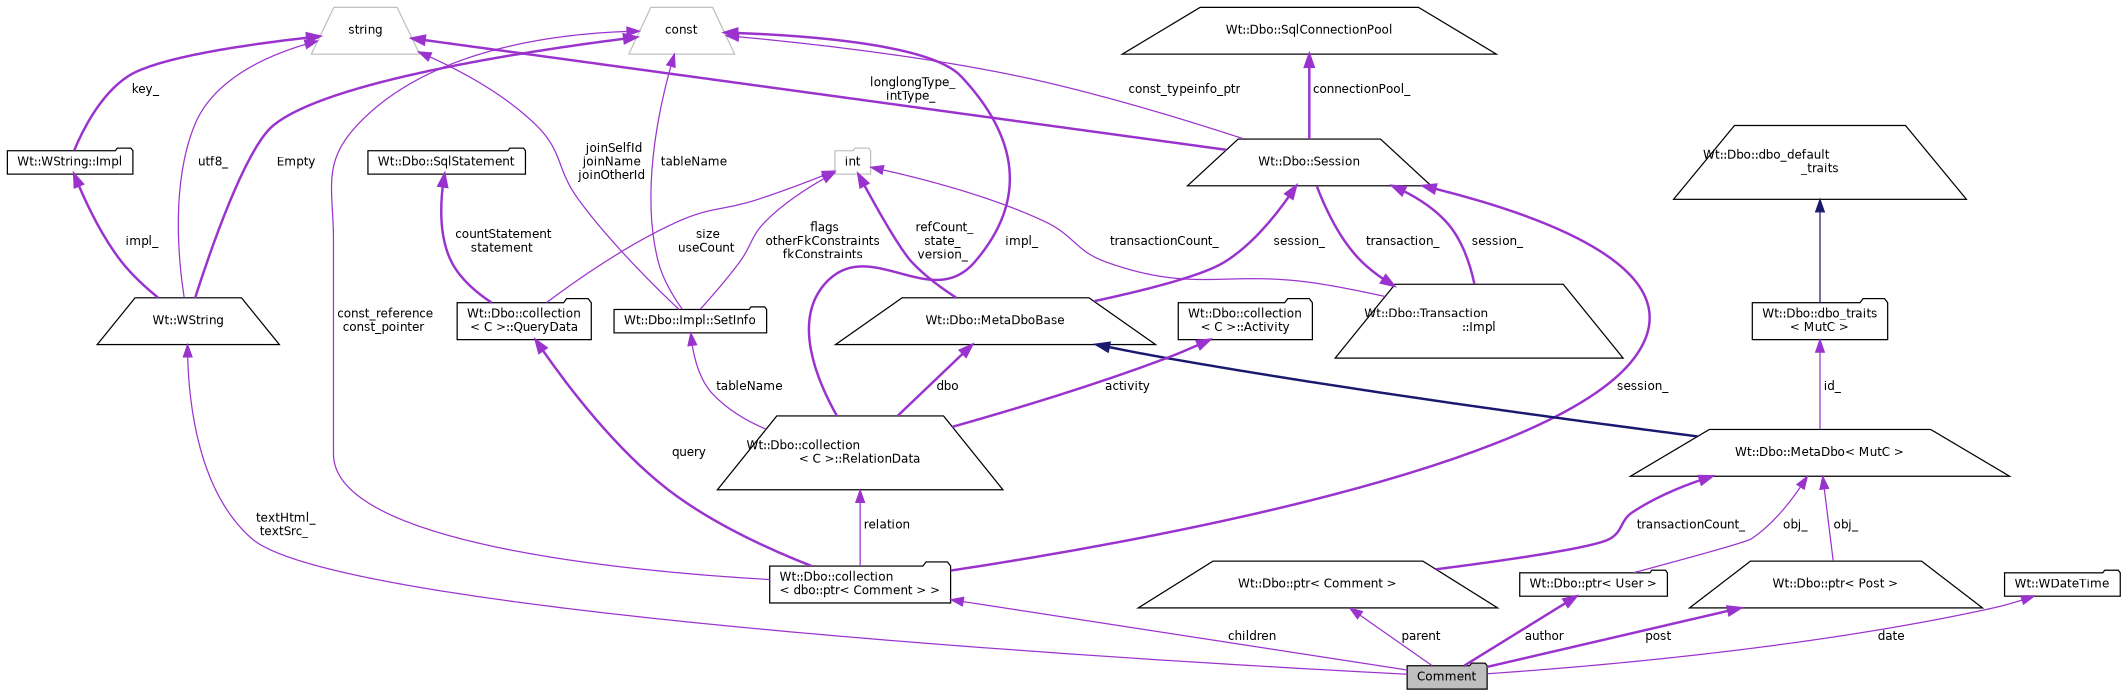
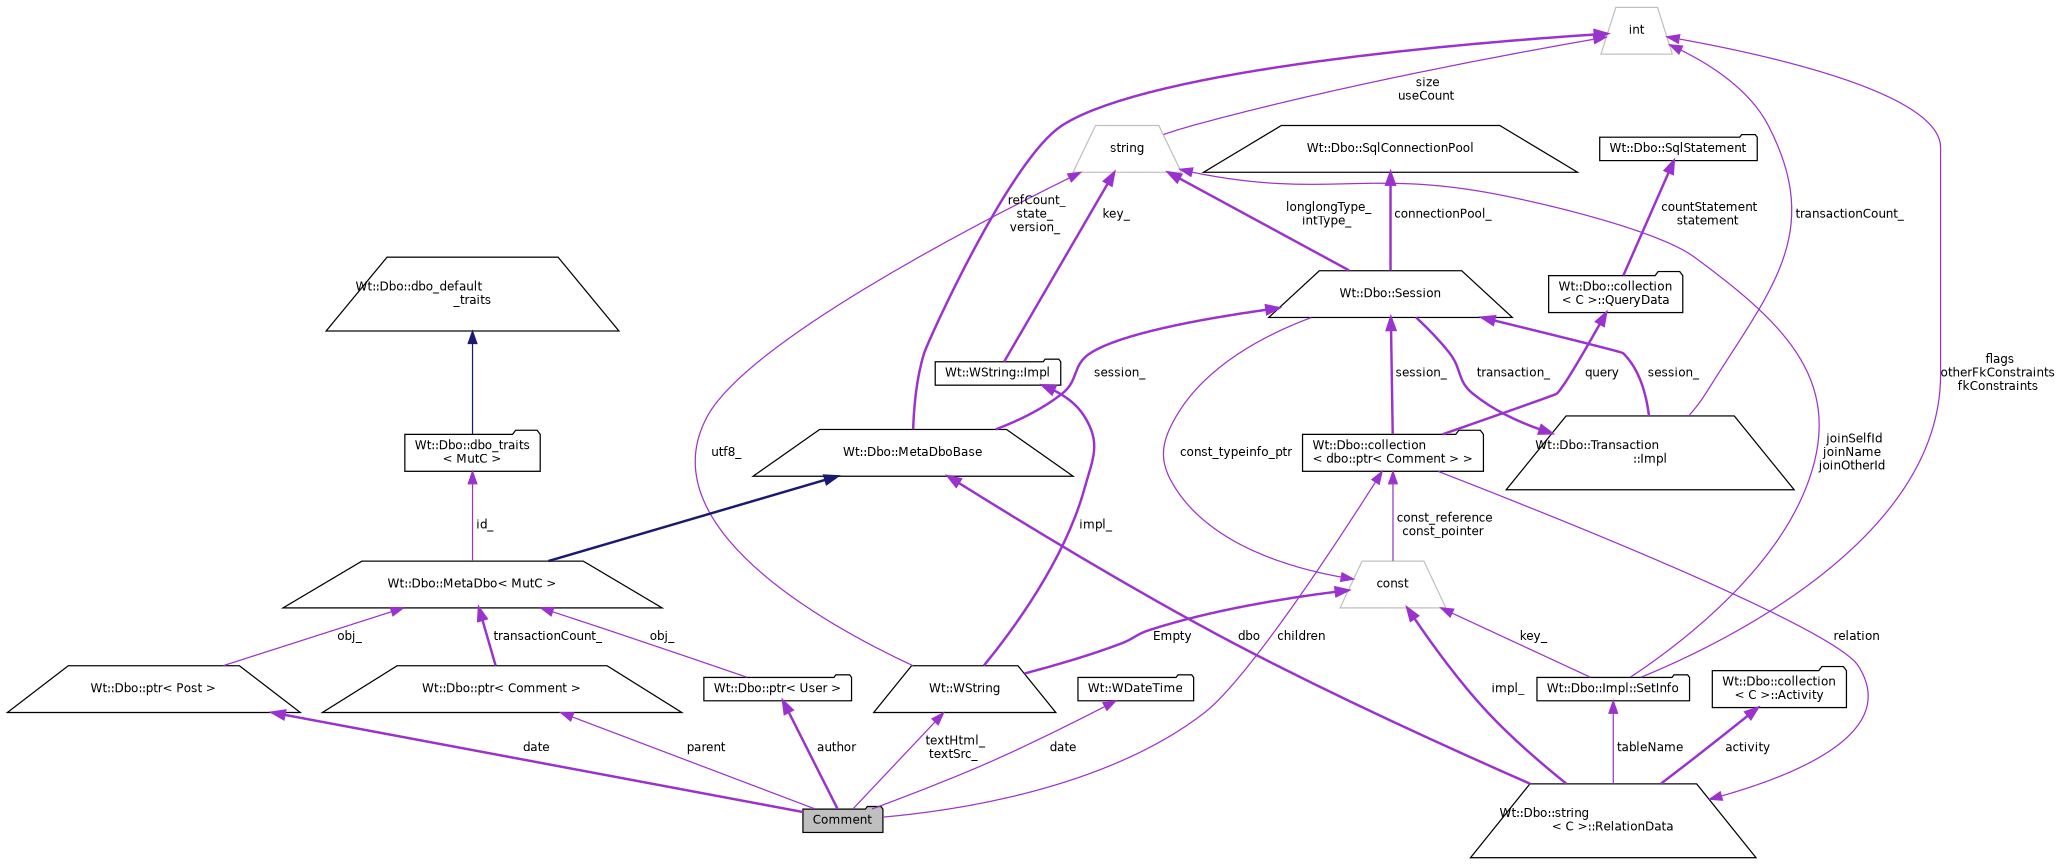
edge "Wt::Dbo::Impl::SetInfo" -> "const": label " tableName" -> " key_"
node "int": shape folder -> trapezium
edge "Wt::Dbo::collection < C >::QueryData" -> "int": now "string" -> "int"
edge "Wt::Dbo::collection < dbo::ptr< Comment > >" -> "const": reversed
node "Wt::Dbo::collection < C >::RelationData": label "Wt::Dbo::collection < C >::RelationData" -> "Wt::Dbo::string < C >::RelationData"
edge "Comment" -> "Wt::Dbo::ptr< Post >": label " post" -> " date"
